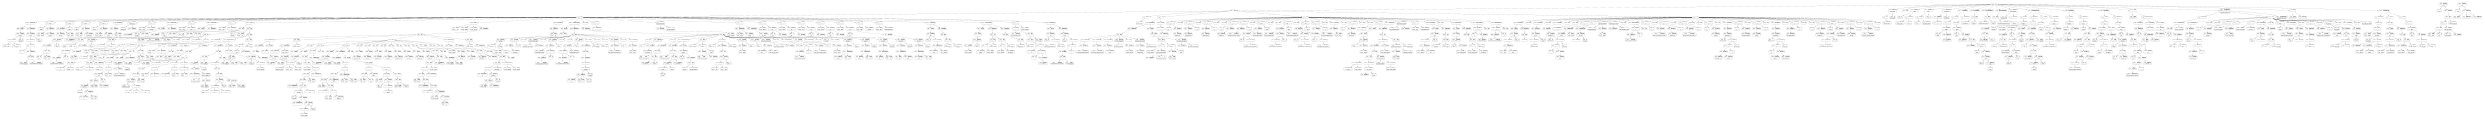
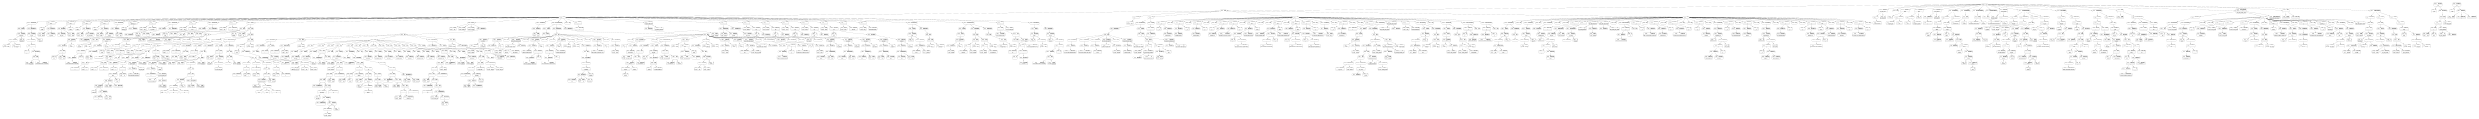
node "177842": removed
